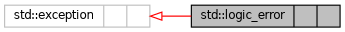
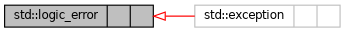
edge "std::logic_error" -> "std::exception": reversed
